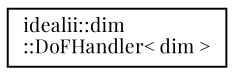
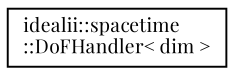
node "idealii::dim ::DoFHandler< dim >": label "idealii::dim ::DoFHandler< dim >" -> "idealii::spacetime ::DoFHandler< dim >"
